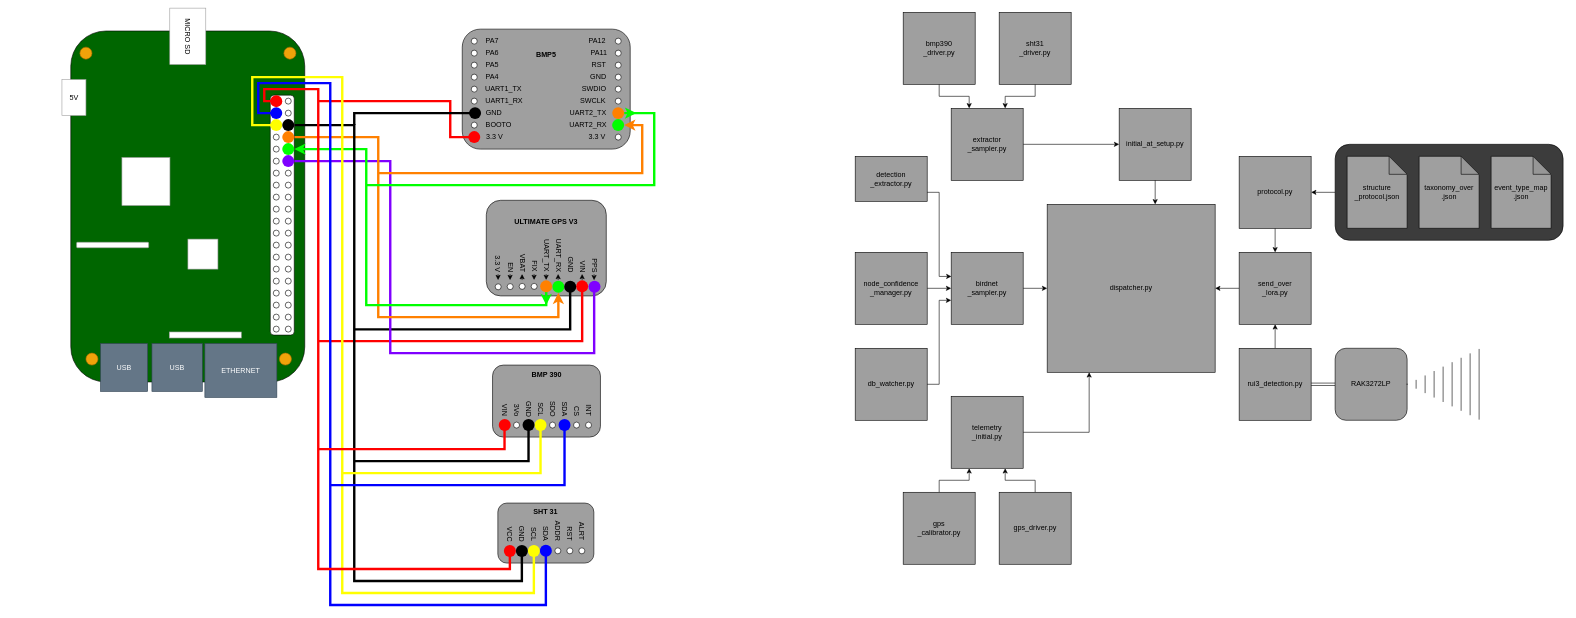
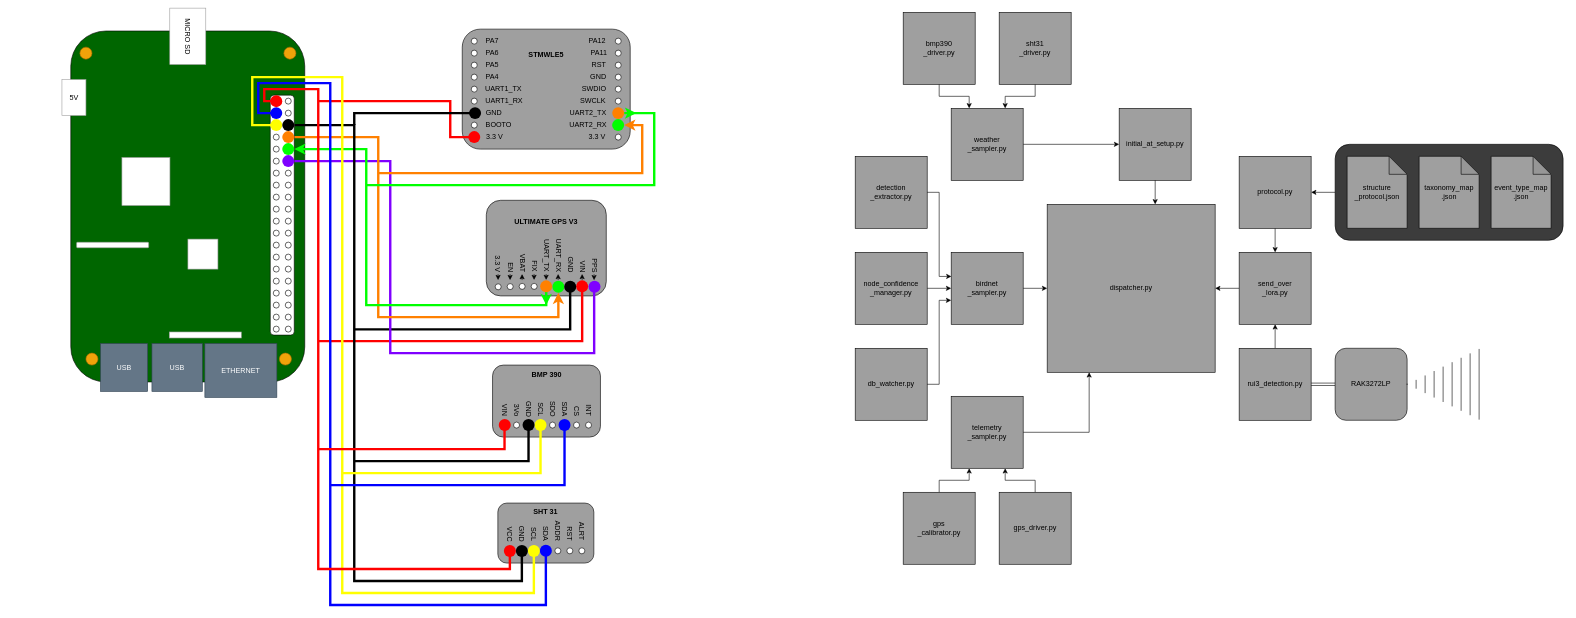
node "BMP5": label "BMP5" -> "STMWLE5"
node "extractor _sampler.py": label "extractor _sampler.py" -> "weather _sampler.py"
node "detection _extractor.py": size 72x45 -> 72x72
node "taxonomy_over .json": label "taxonomy_over .json" -> "taxonomy_map .json"
node "telemetry _initial.py": label "telemetry _initial.py" -> "telemetry _sampler.py"
